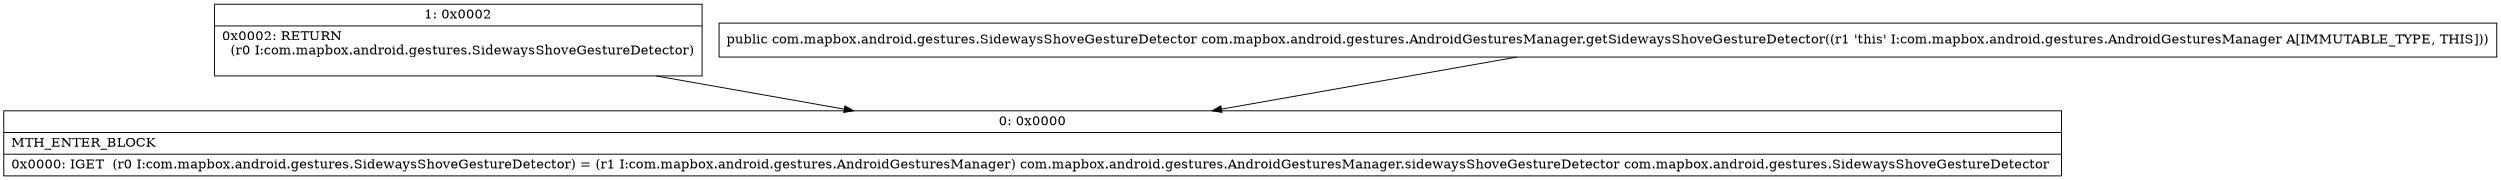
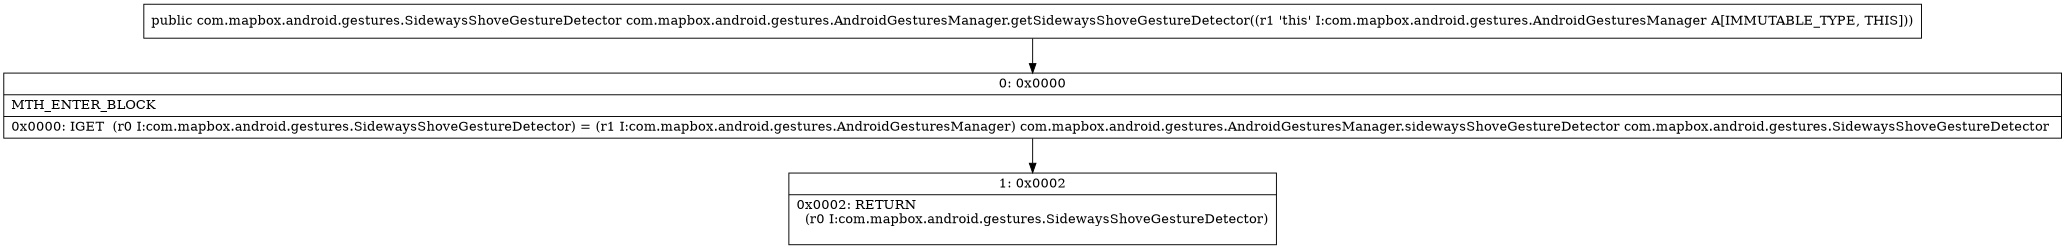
edge "1: 0x0002" -> "0: 0x0000": reversed
